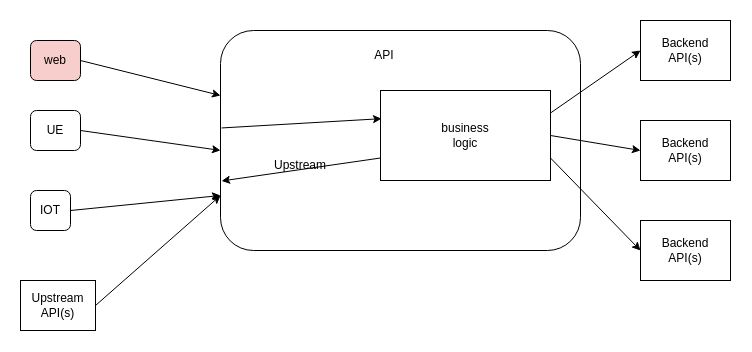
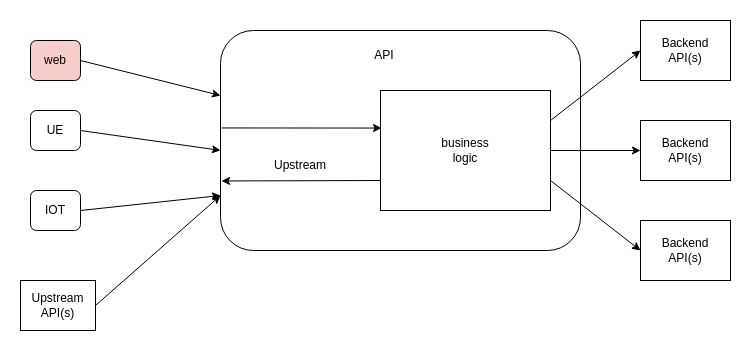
node "business logic": size 170x90 -> 170x120
node "IOT": size 40x40 -> 50x40
